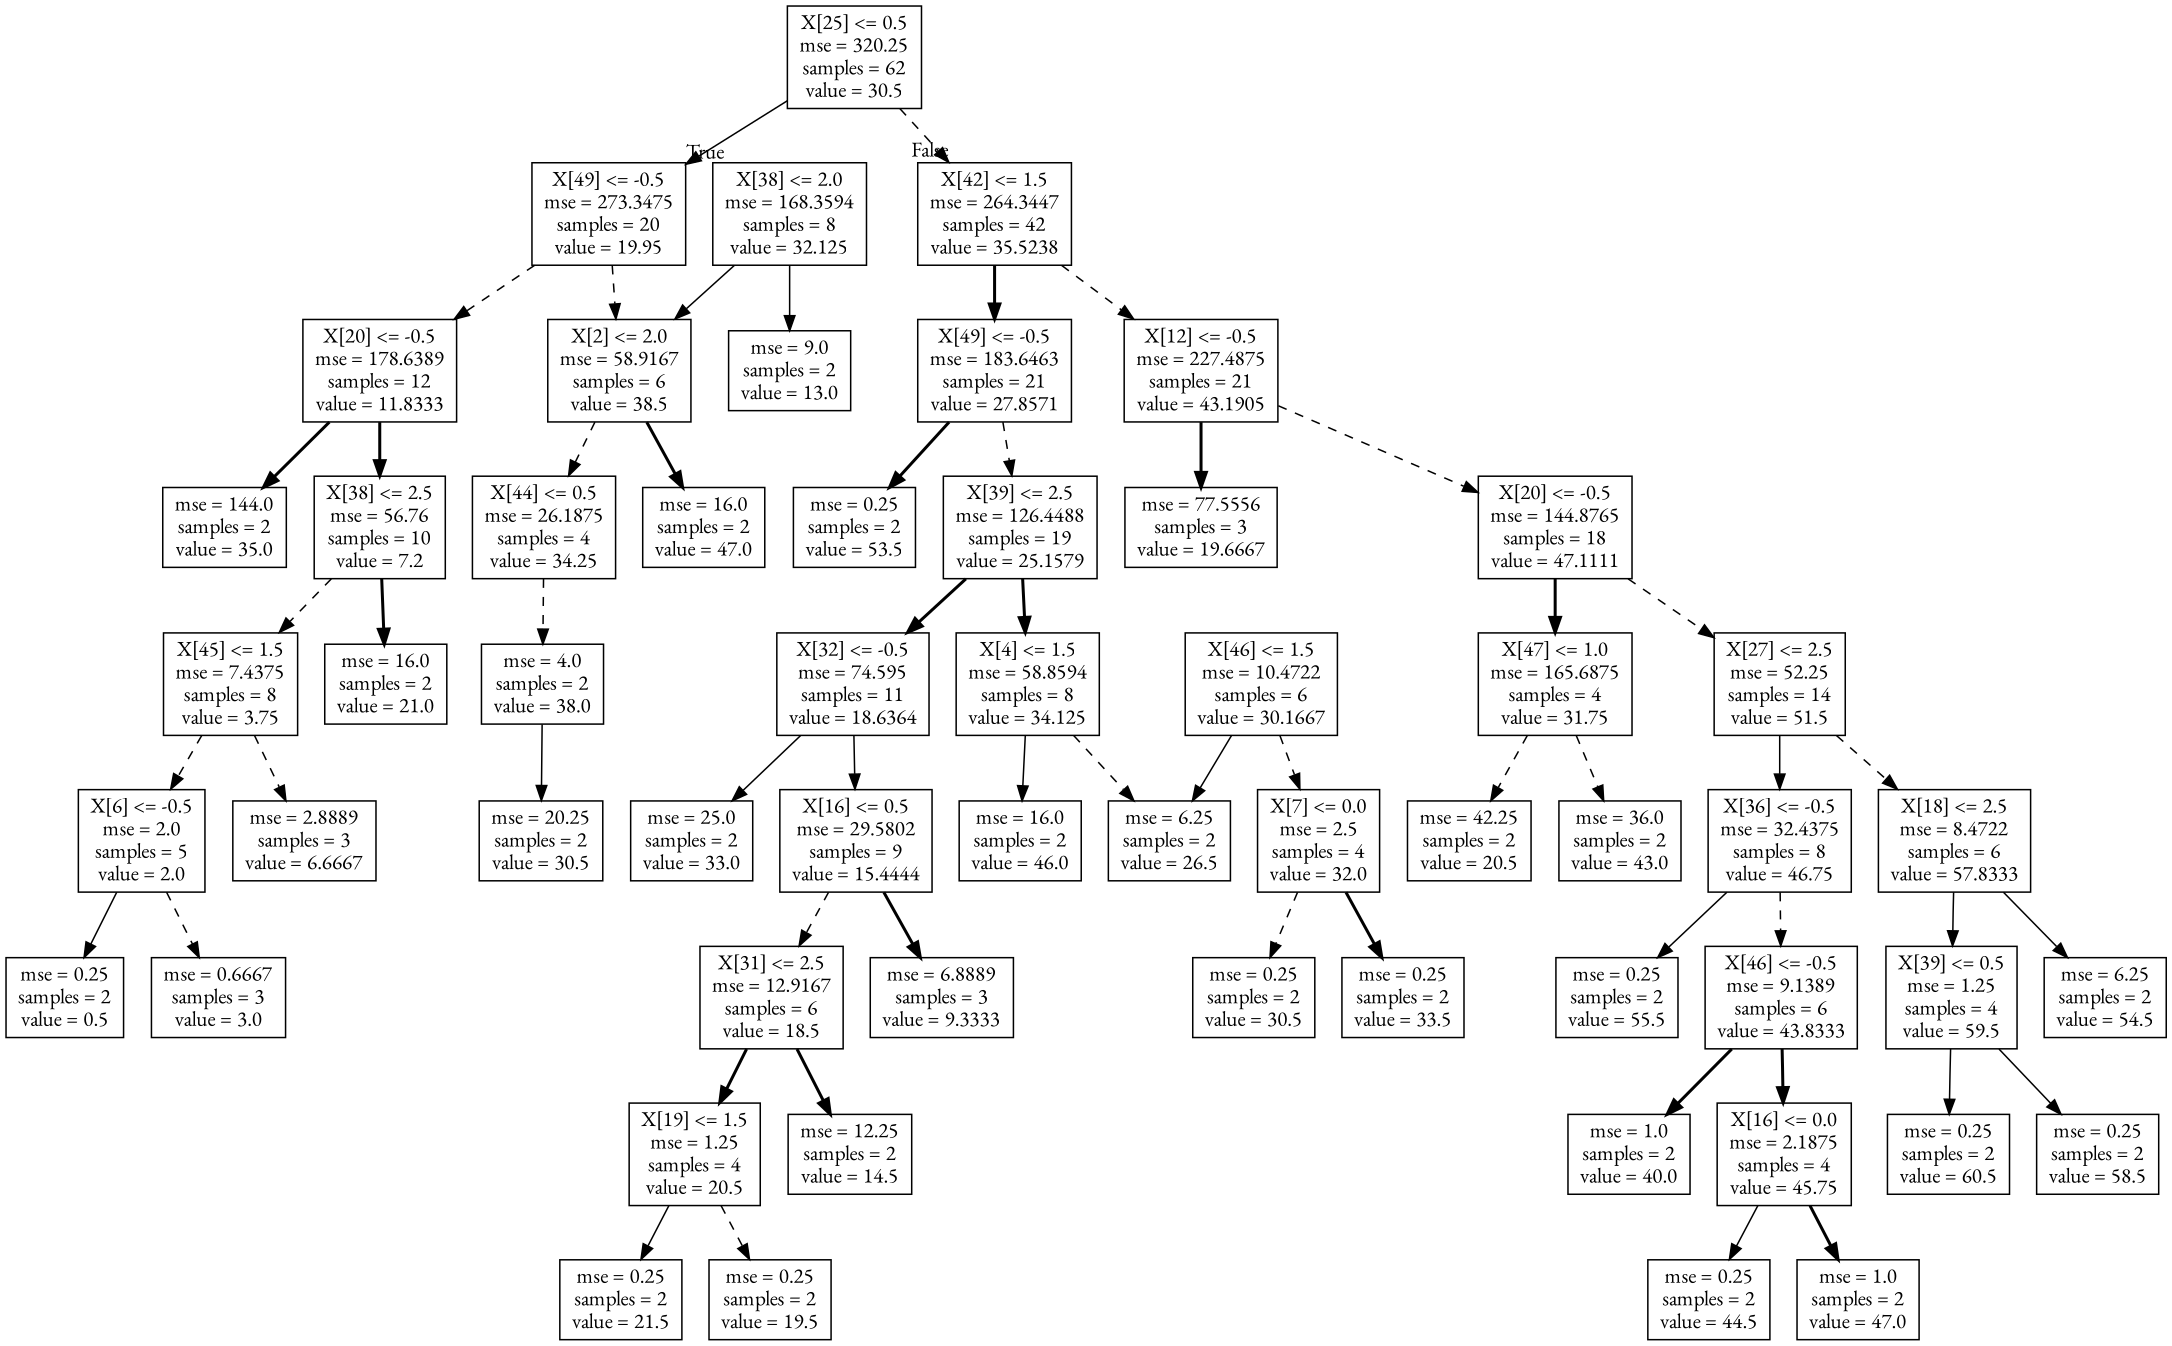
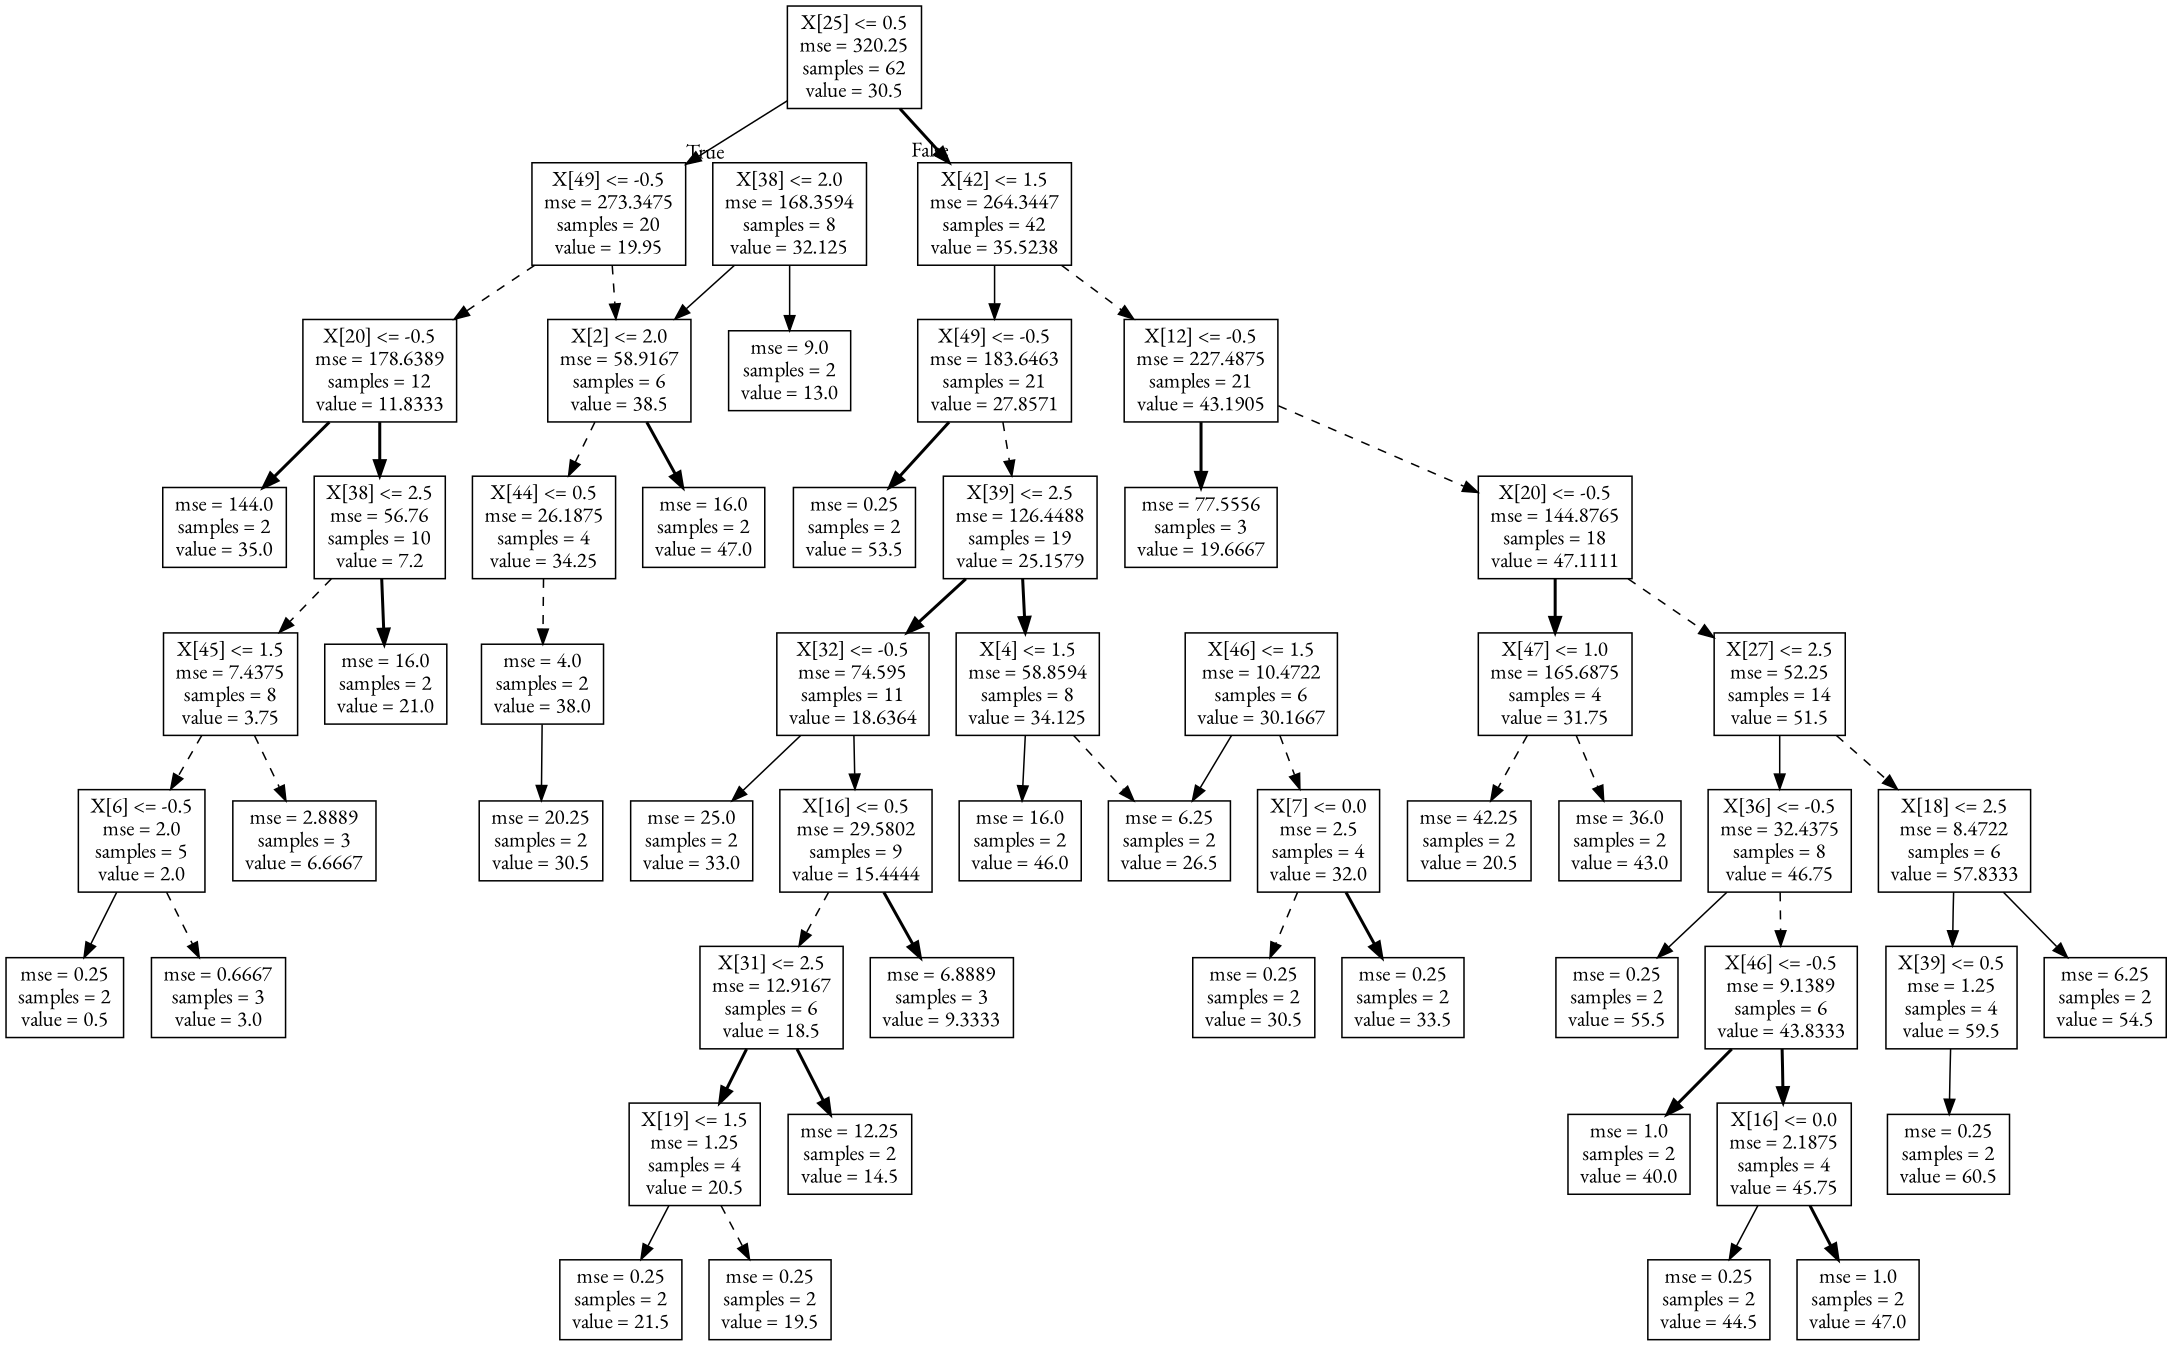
edge "X[25] <= 0.5 mse = 320.25 samples = 62 value = 30.5" -> "X[42] <= 1.5 mse = 264.3447 samples = 42 value = 35.5238": style dashed -> bold
edge "X[42] <= 1.5 mse = 264.3447 samples = 42 value = 35.5238" -> "X[49] <= -0.5 mse = 183.6463 samples = 21 value = 27.8571": style bold -> solid
node "mse = 0.25 samples = 2 value = 58.5": removed
